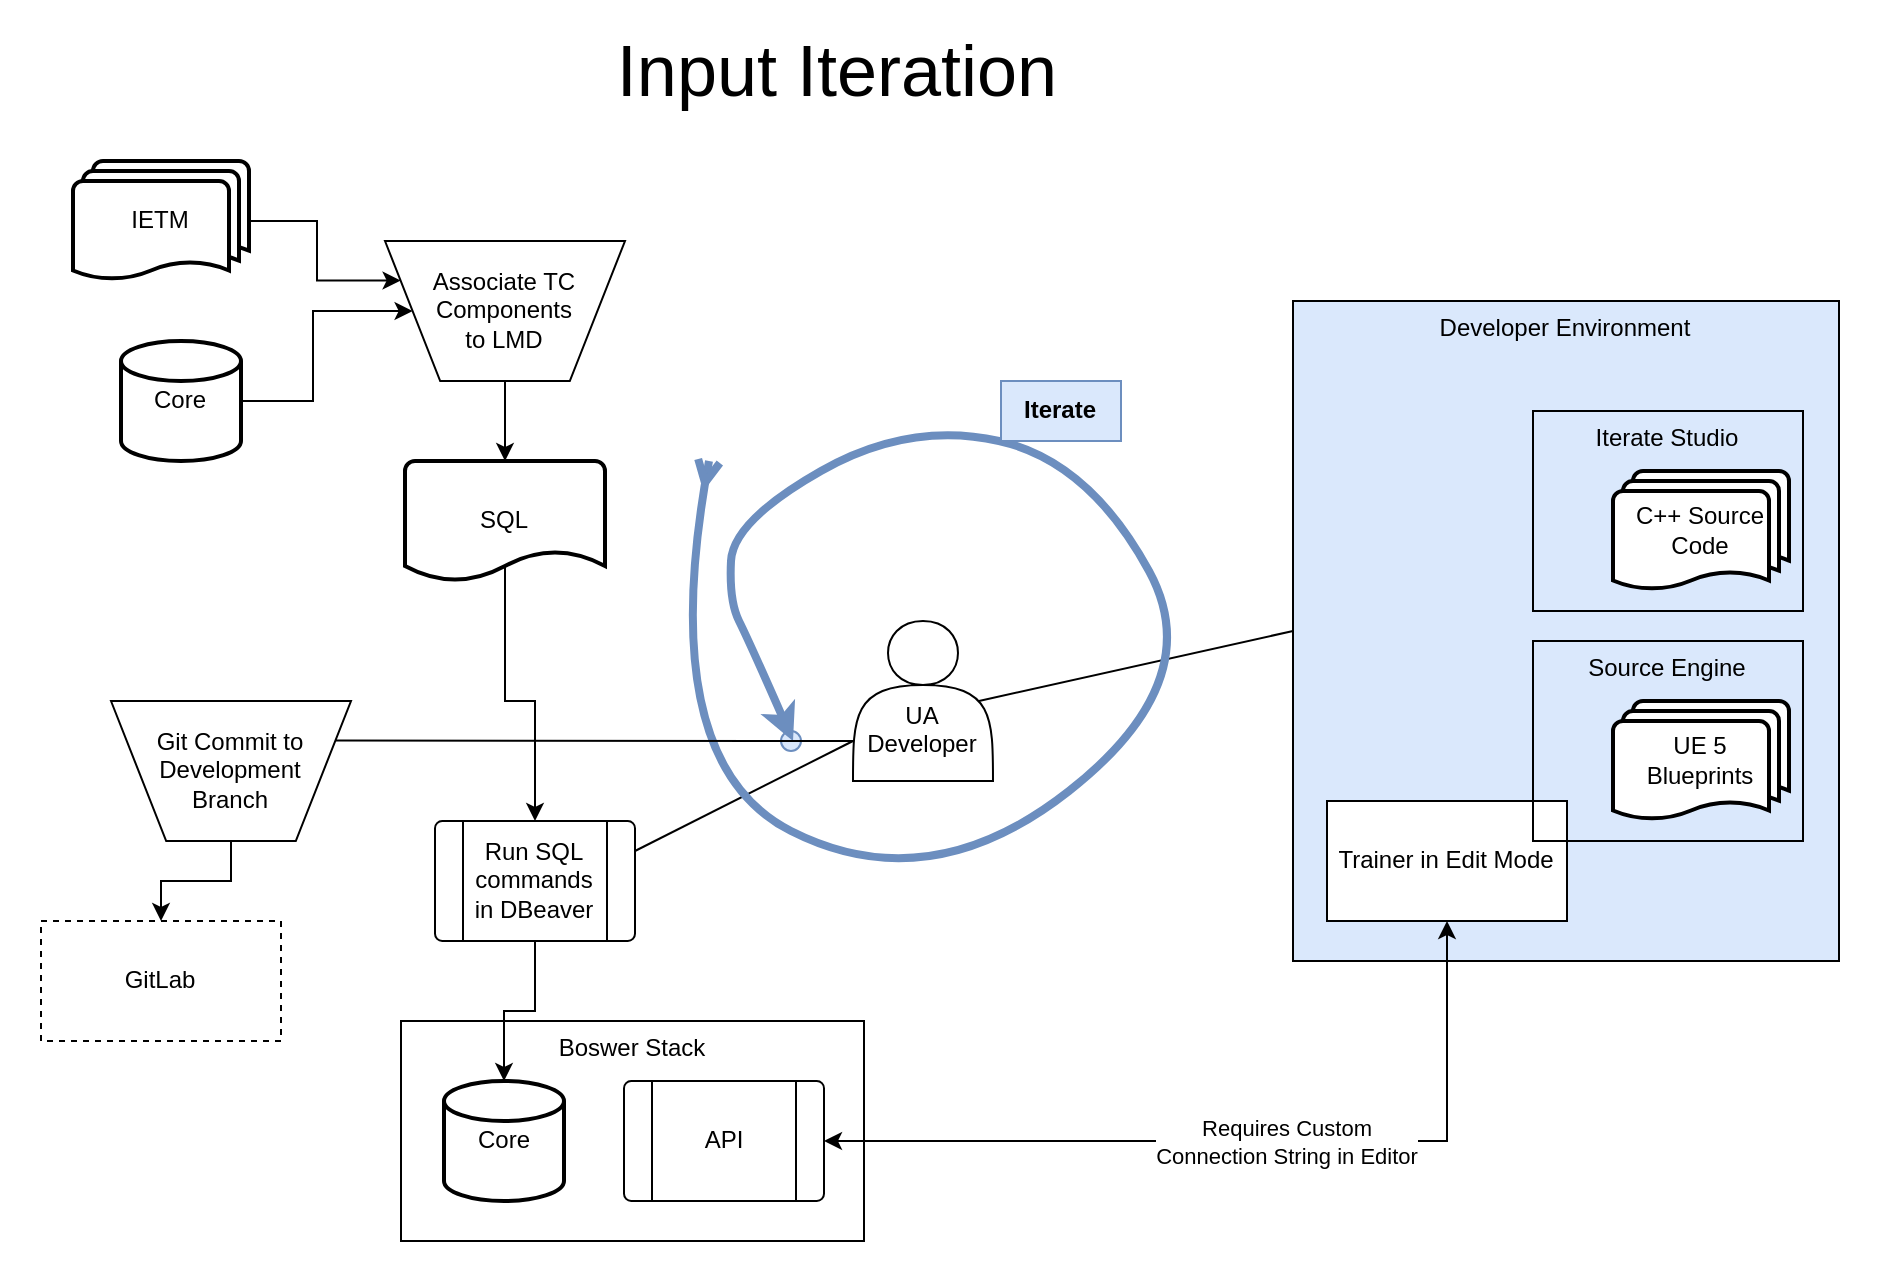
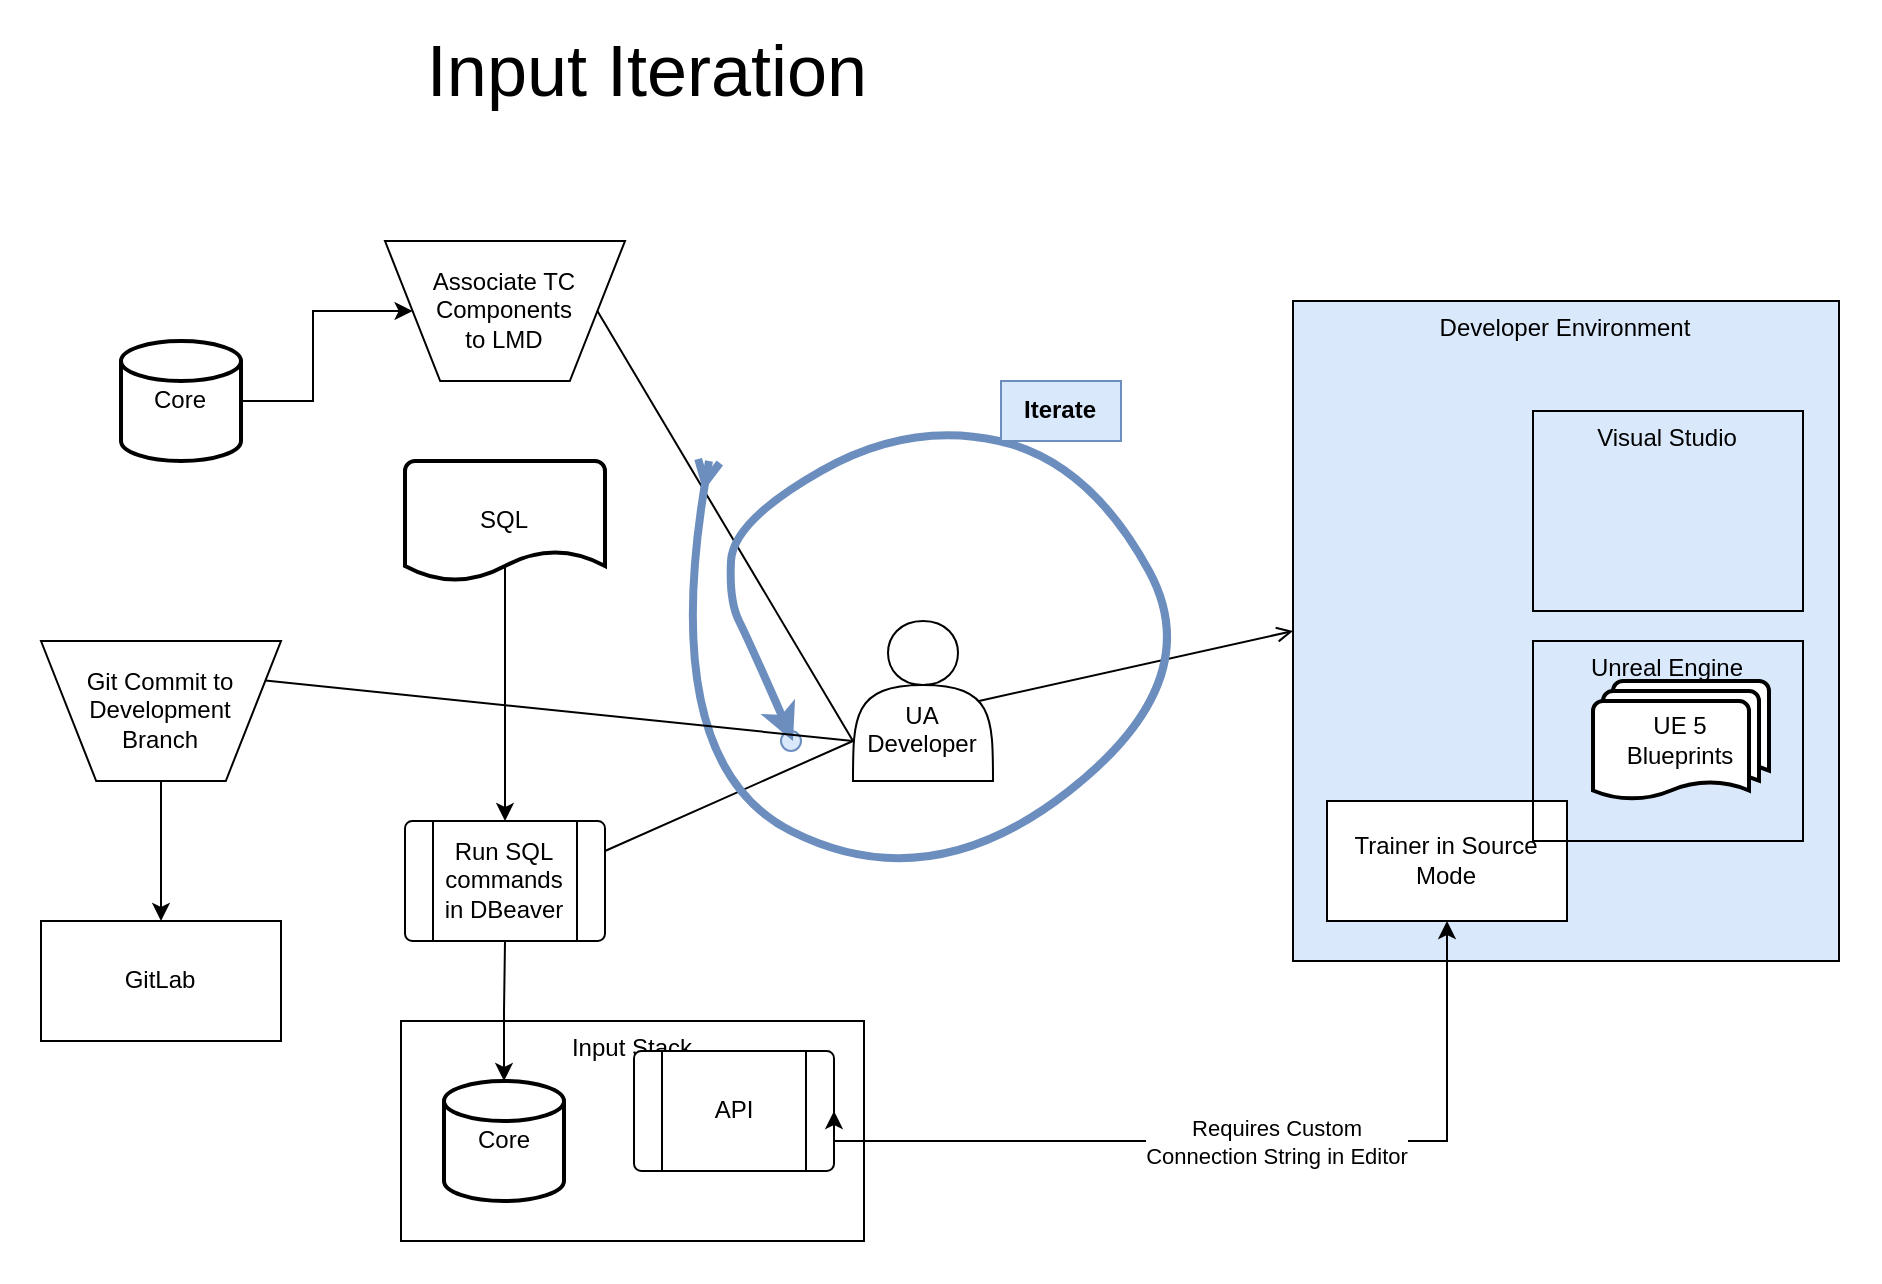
node "Input Iteration": moved (838, 71) -> (648, 71)
node "IETM": removed
edge "IETM" -> "Associate TC Components to LMD": removed
edge "Associate TC Components to LMD" -> "SQL": removed
node "Iterate Studio": label "Iterate Studio" -> "Visual Studio"
node "C++ Source Code": removed
edge "Developer Environment" -- "UA Developer": arrowhead none -> open
edge "Associate TC Components to LMD" -- "UA Developer": added
node "Source Engine": label "Source Engine" -> "Unreal Engine"
node "UE 5 Blueprints": moved (1701, 761) -> (1681, 741)
node "Git Commit to Development Branch": moved (231, 771) -> (161, 711)
node "Trainer in Edit Mode": label "Trainer in Edit Mode" -> "Trainer in Source Mode"
node "Run SQL commands in DBeaver": moved (535, 881) -> (505, 881)
node "GitLab": style dashed -> solid
node "Boswer Stack": label "Boswer Stack" -> "Input Stack"
node "API": moved (724, 1141) -> (734, 1111)
